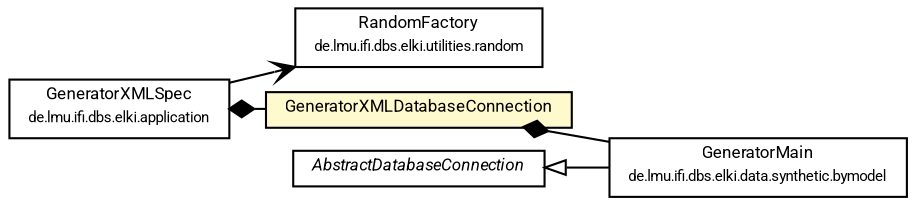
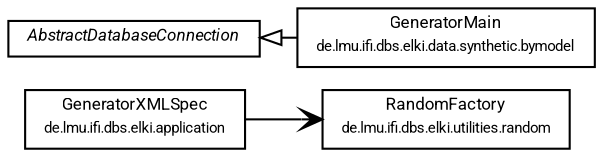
node "GeneratorXMLDatabaseConnection": removed
